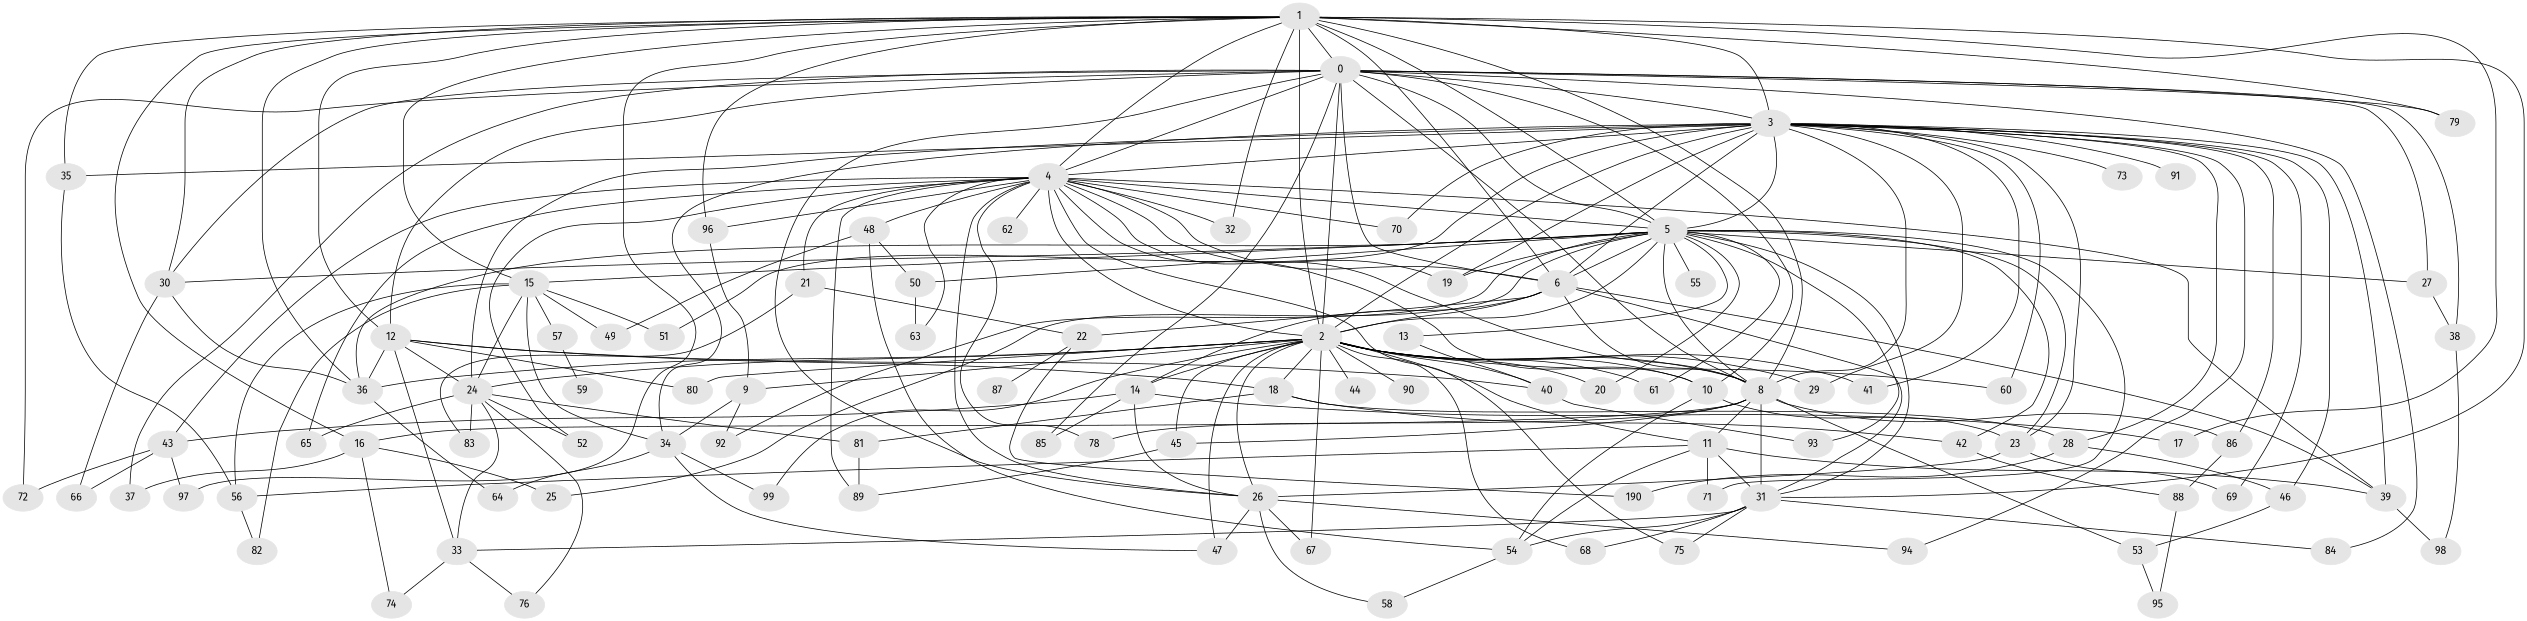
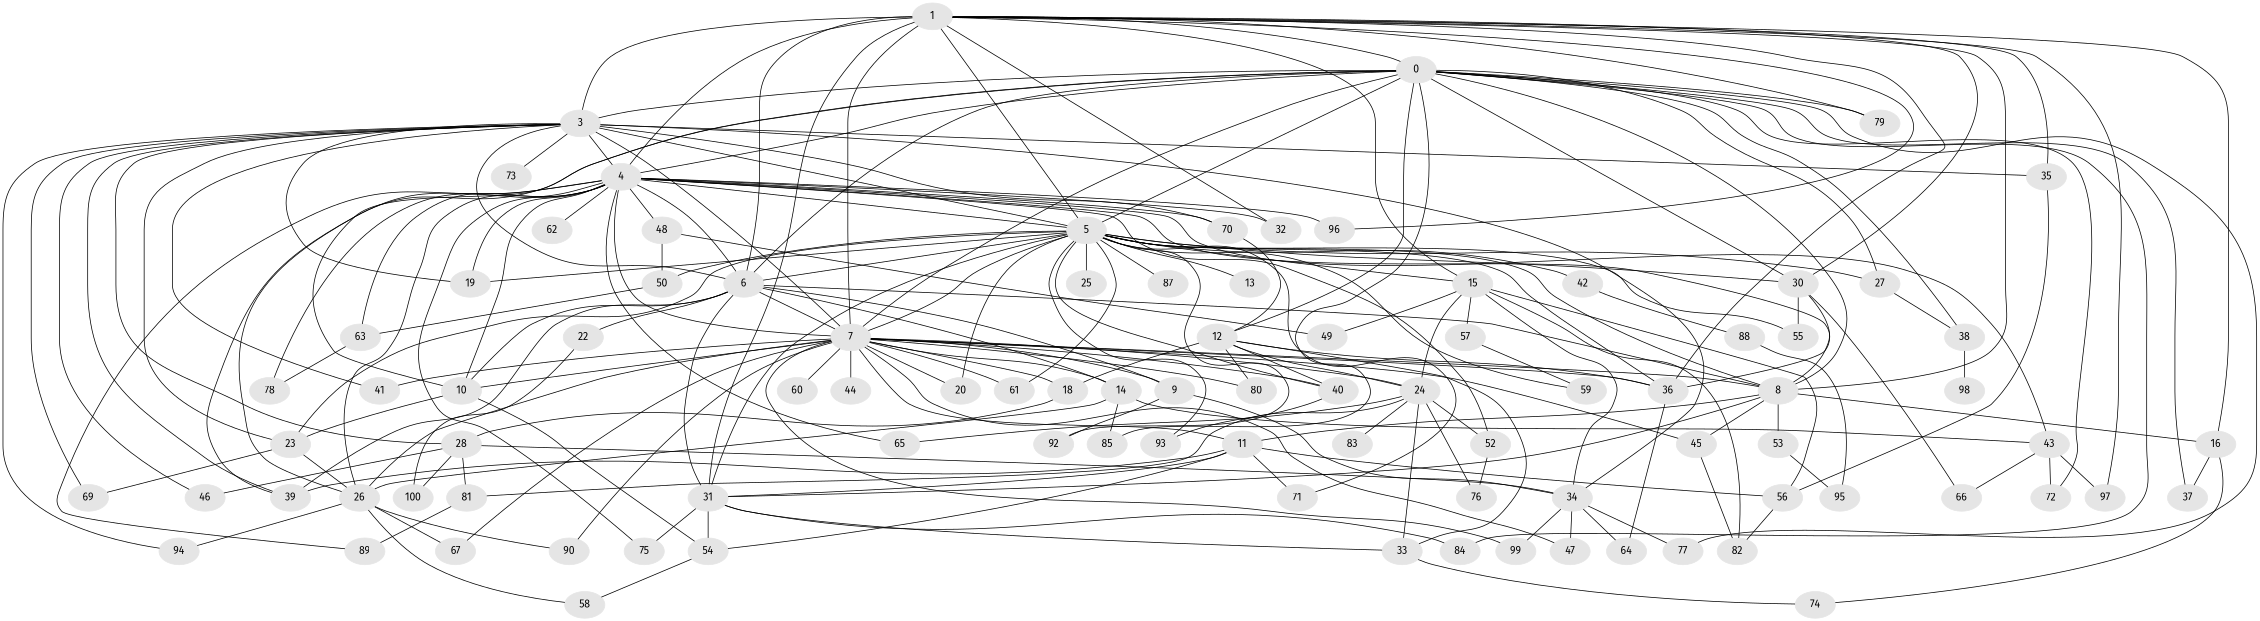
edge "1" -- "12": now "70" -- "12"
edge "3" -- "24": removed
edge "3" -- "60": removed
node "91": removed
edge "3" -- "8": removed
edge "5" -- "59": added
node "21": removed
edge "30" -- "55": added
edge "6" -- "10": added
edge "96" -- "9": now "6" -- "9"
node "51": removed
node "2": label "2" -> "7"
edge "22" -- "87": now "5" -- "87"
edge "13" -- "40": now "5" -- "40"
node "29": removed
edge "18" -- "81": now "28" -- "81"
edge "8" -- "78": now "63" -- "78"
edge "18" -- "42": removed
node "17": removed
node "86": removed
edge "28" -- "34": added
edge "16" -- "25": removed
edge "45" -- "89": now "45" -- "82"
node "190": label "190" -> "100"
edge "48" -- "54": removed
edge "26" -- "47": now "26" -- "90"
edge "39" -- "98": removed
edge "46" -- "53": removed
node "68": removed
node "77": added
edge "33" -- "76": now "52" -- "76"
